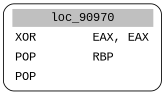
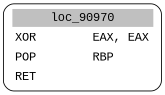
node "loc_90970": text "POP" -> "RET"
